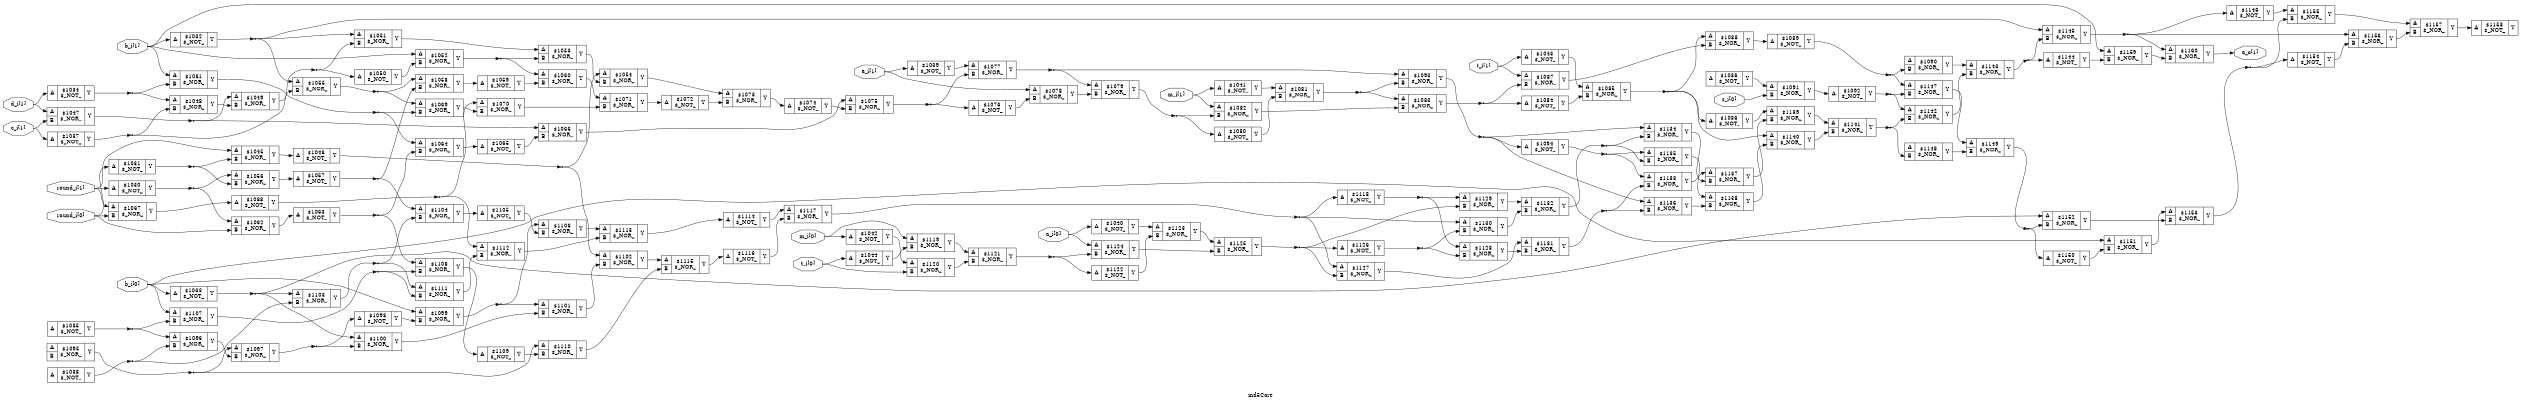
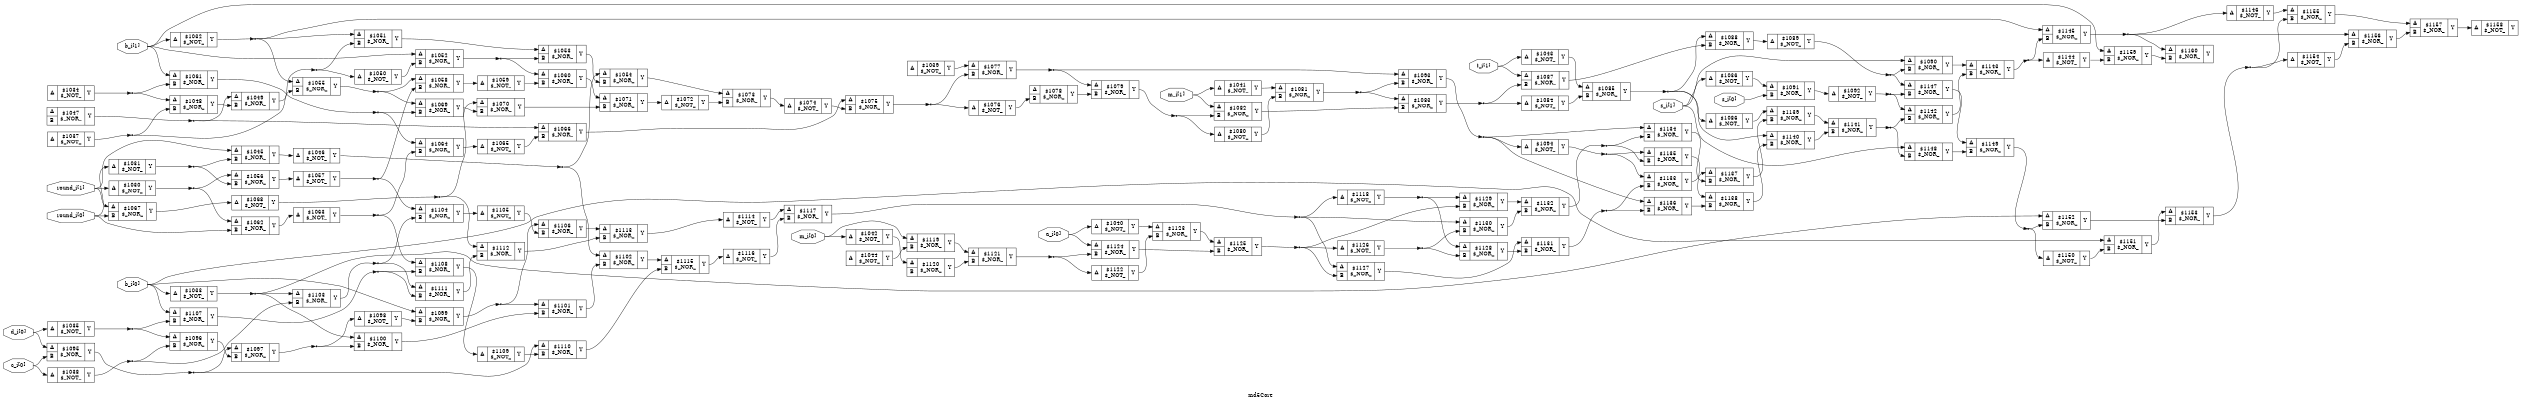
node "a_o[1]": removed
node "a_i[1]": removed
node "d_i[1]": removed
node "s_i[1]": added
node "c_i[1]": removed
node "t_i[0]": removed
node "d_i[0]": added
node "c_i[0]": added
